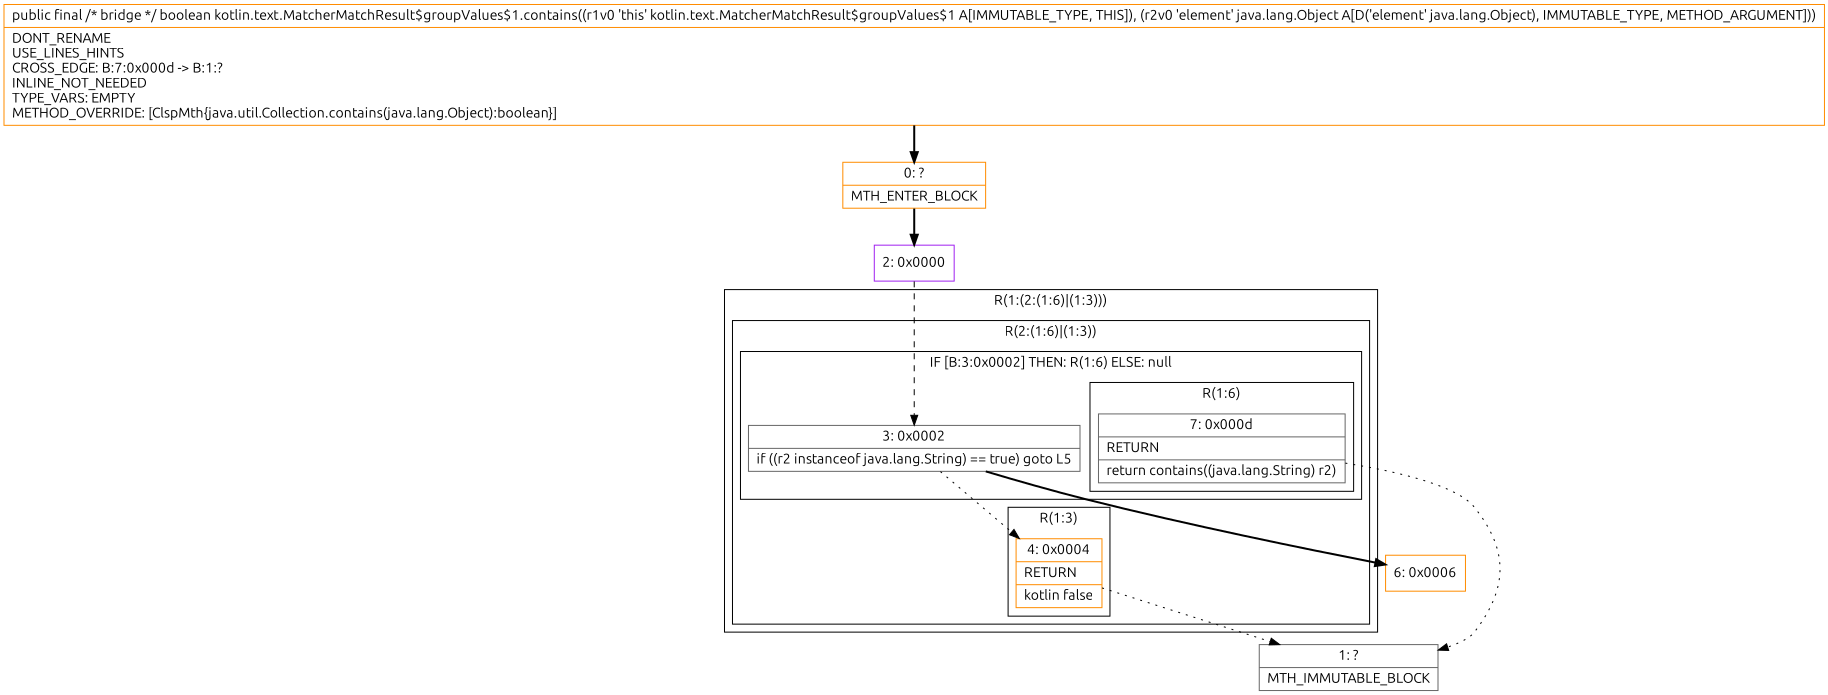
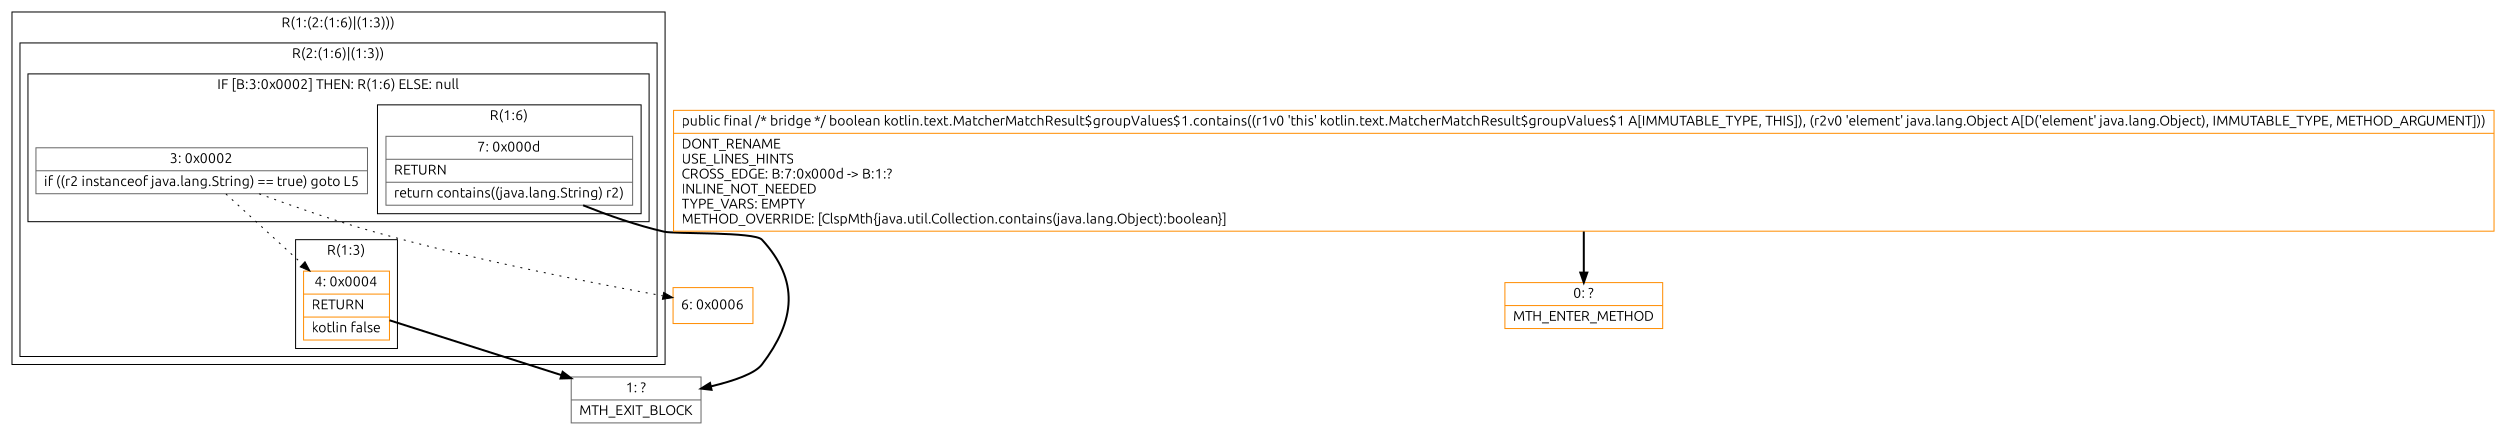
node "0: ?": text "MTH_ENTER_BLOCK" -> "MTH_ENTER_METHOD"
node "2: 0x0000": removed
edge "7: 0x000d" -> "1: ?": style dotted -> bold
edge "3: 0x0002" -> "6: 0x0006": style bold -> dotted
edge "4: 0x0004" -> "1: ?": style dotted -> bold
node "1: ?": text "MTH_IMMUTABLE_BLOCK" -> "MTH_EXIT_BLOCK"
